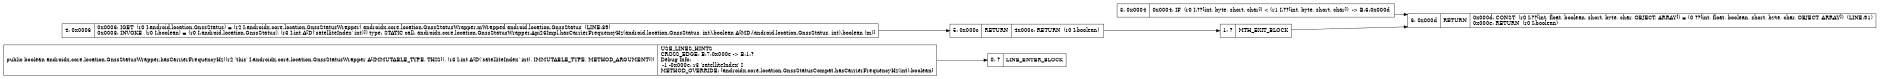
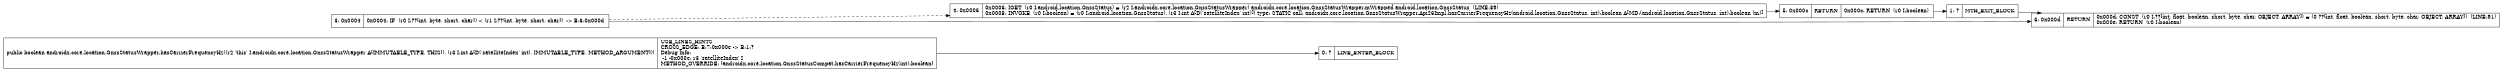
edge "3: 0x0004" -> "4: 0x0006": added
node "5: 0x000c": text "4x000c: RETURN  (r0 I:boolean)" -> "0x000c: RETURN  (r0 I:boolean)"
